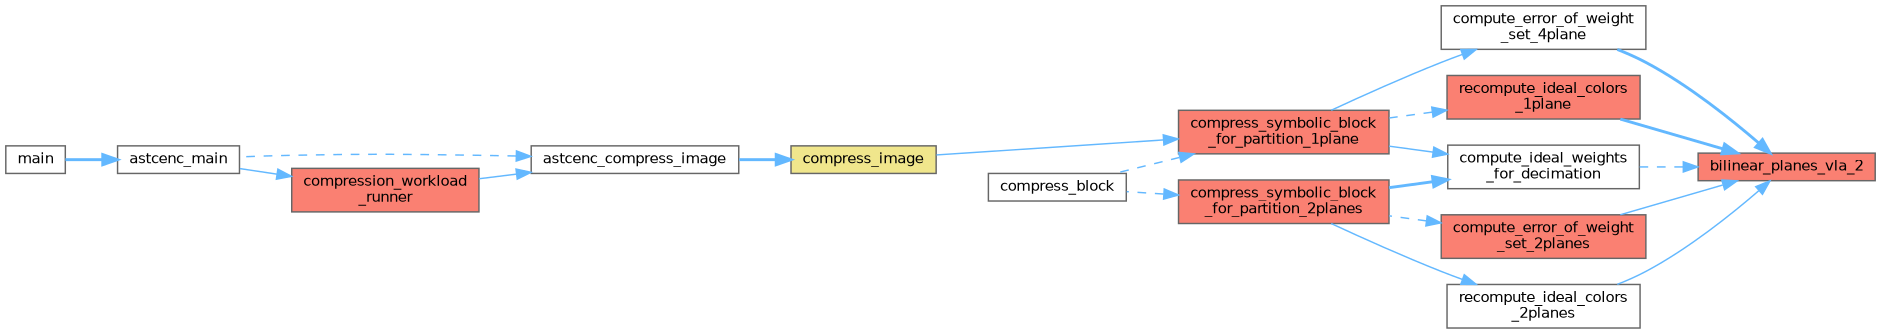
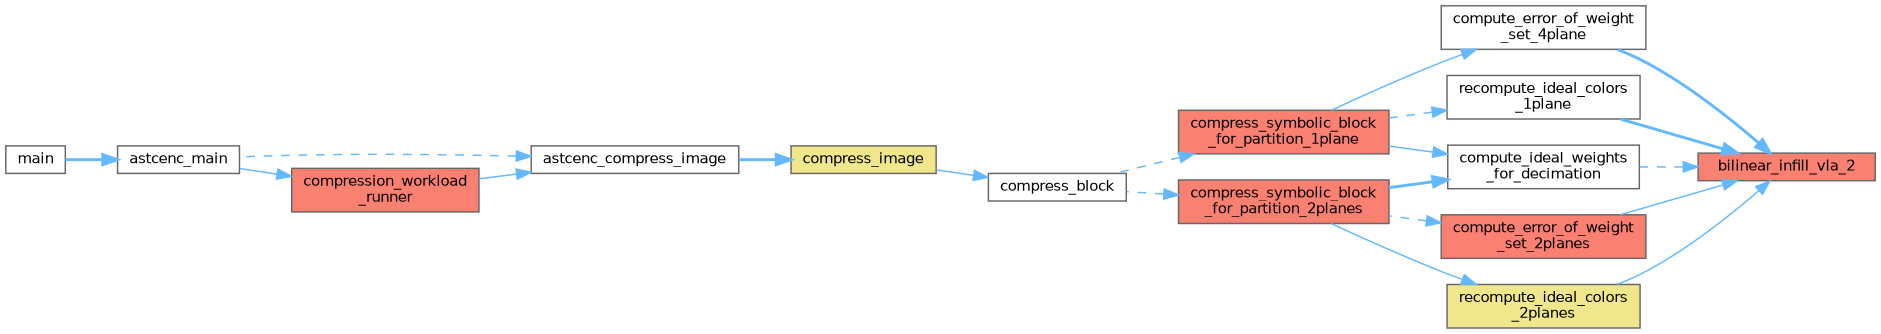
node "recompute_ideal_colors _1plane": fillcolor salmon -> white
edge "compress_image" -> "compress_symbolic_block _for_partition_1plane": now "compress_image" -> "compress_block"
node "bilinear_planes_vla_2": label "bilinear_planes_vla_2" -> "bilinear_infill_vla_2"
node "recompute_ideal_colors _2planes": fillcolor white -> khaki
